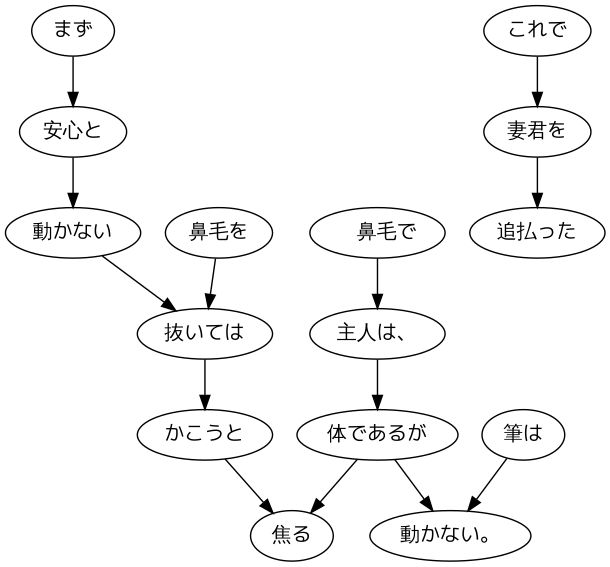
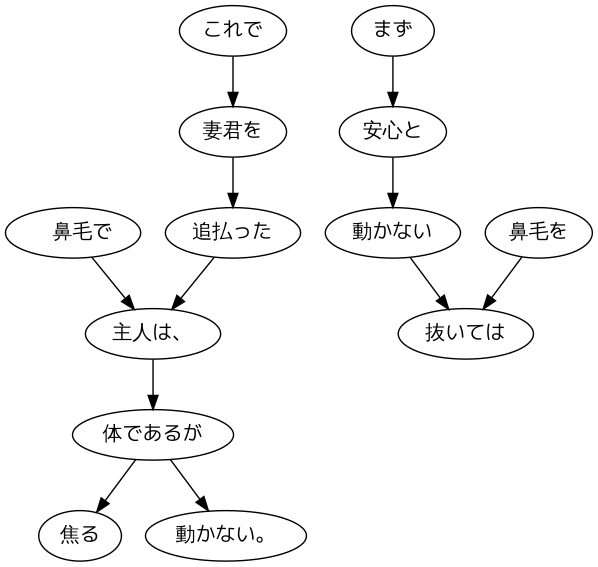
edge "追払った" -> "主人は、": added
node "かこうと": removed
node "筆は": removed
